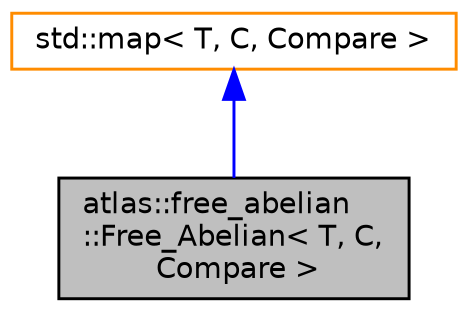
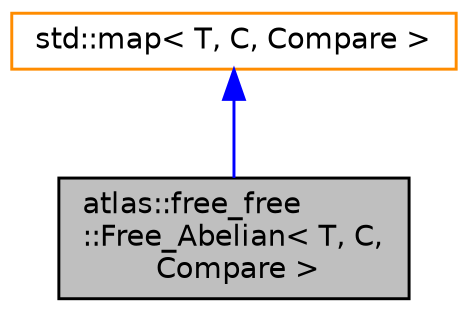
node "atlas::free_abelian ::Free_Abelian< T, C, Compare >": label "atlas::free_abelian ::Free_Abelian< T, C, Compare >" -> "atlas::free_free ::Free_Abelian< T, C, Compare >"
